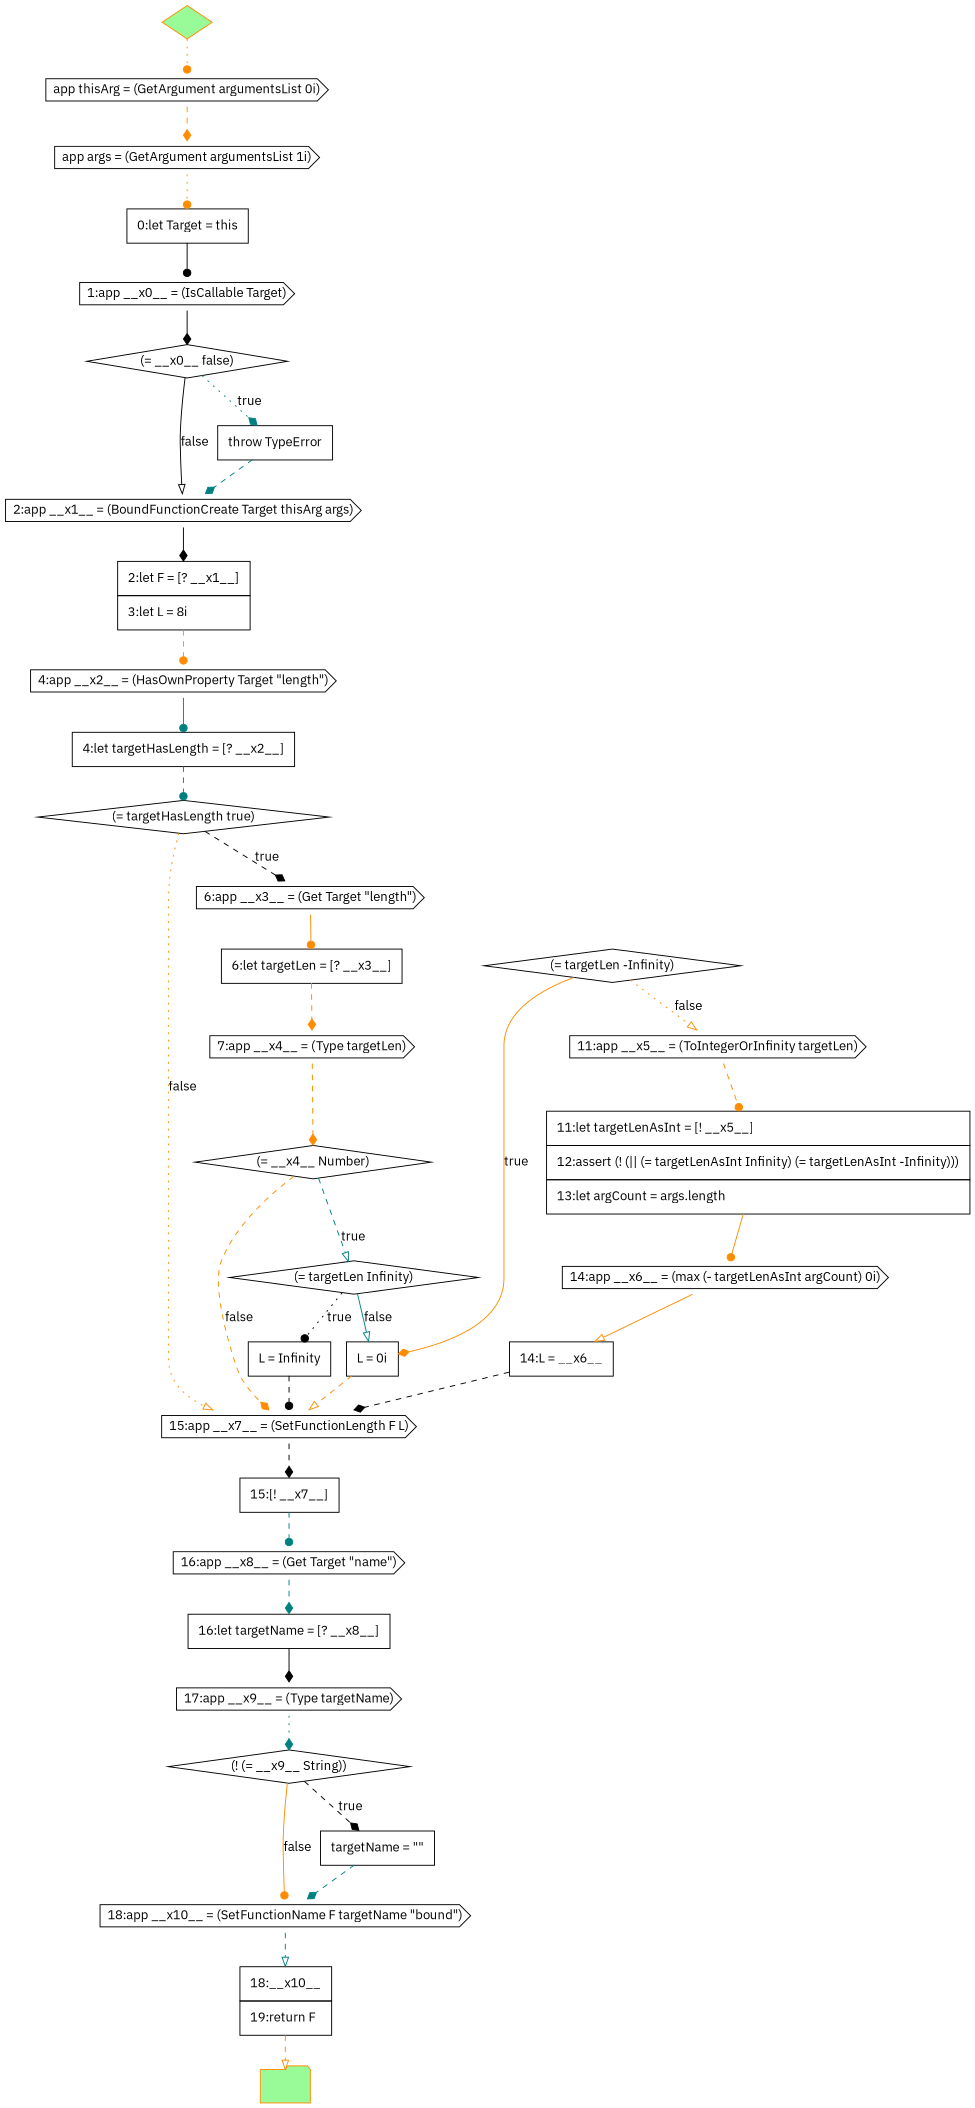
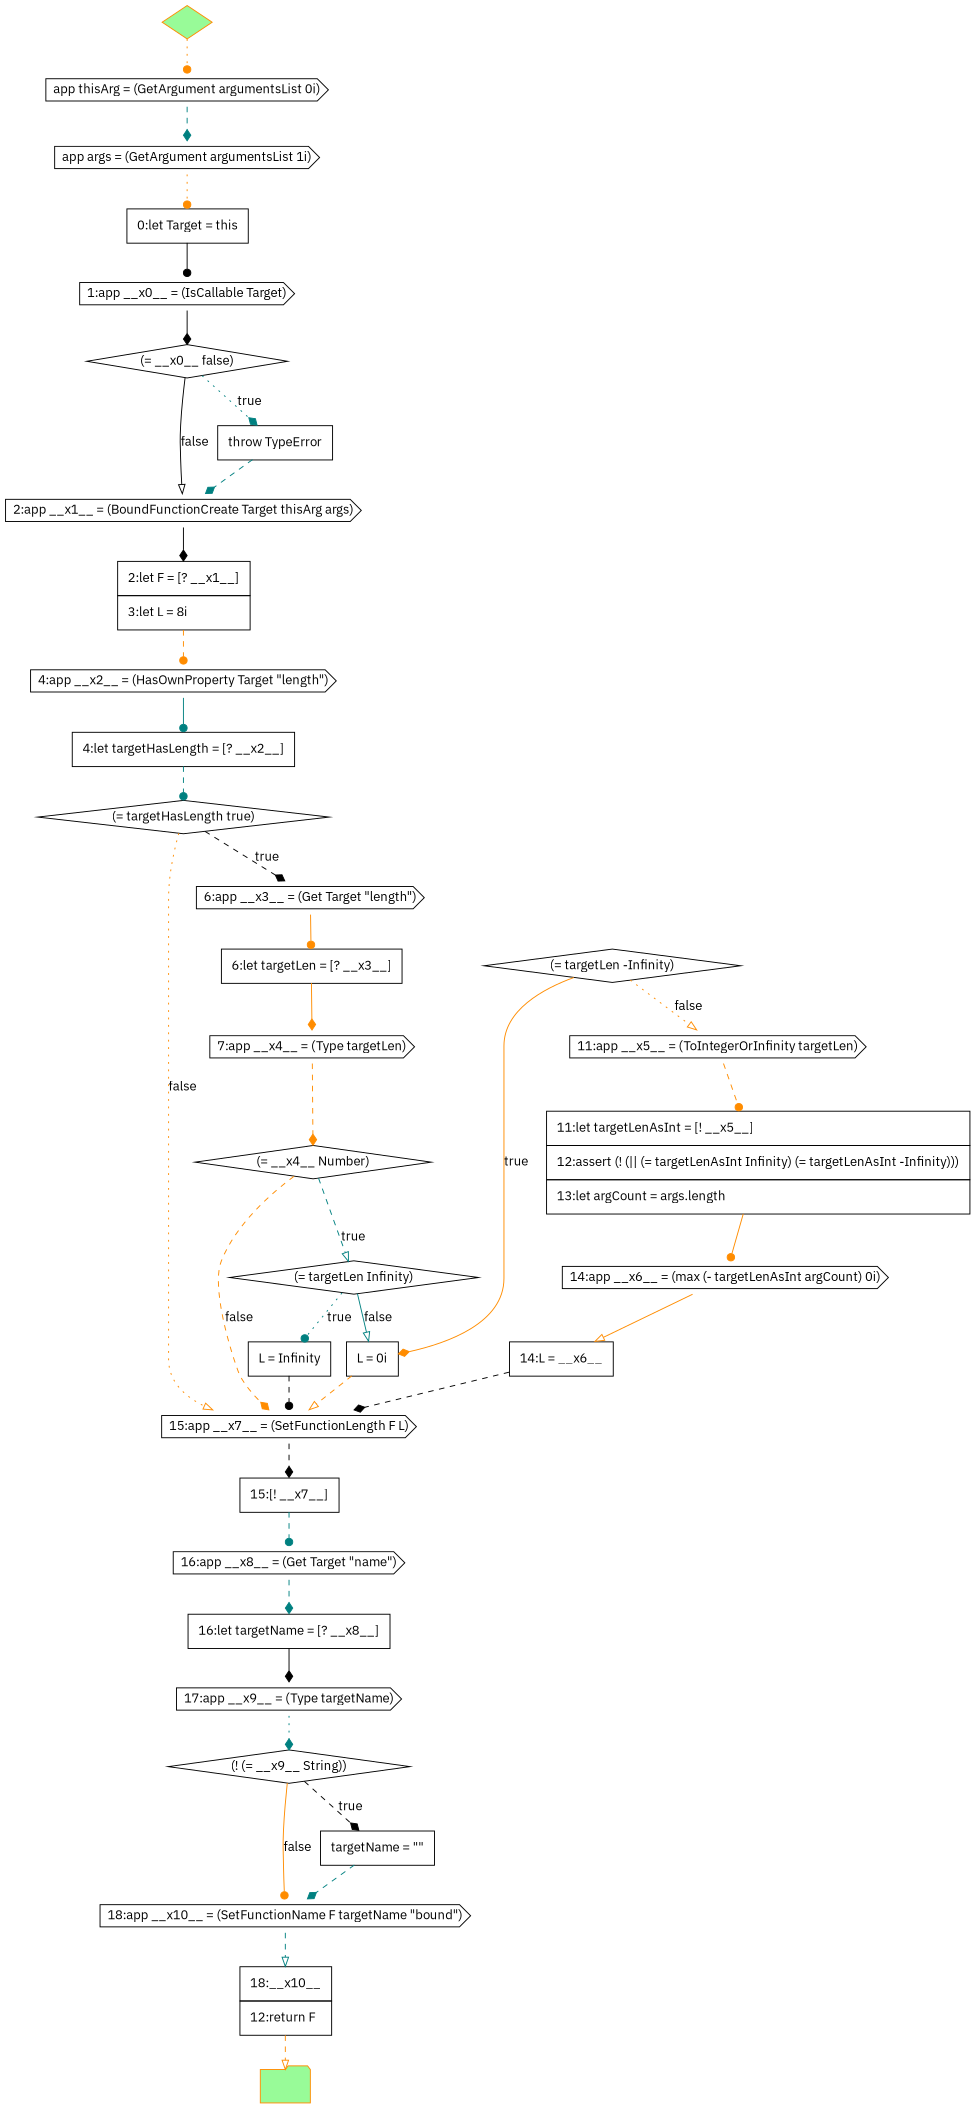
edge "app thisArg = (GetArgument argumentsList 0i)" -> "app args = (GetArgument argumentsList 1i)": color darkorange -> teal
edge "6:let targetLen = [? __x3__]" -> "7:app __x4__ = (Type targetLen)": style dashed -> solid
edge "(= targetLen Infinity)" -> "L = Infinity": color black -> teal
node "18:__x10__": text "19:return F" -> "12:return F"
